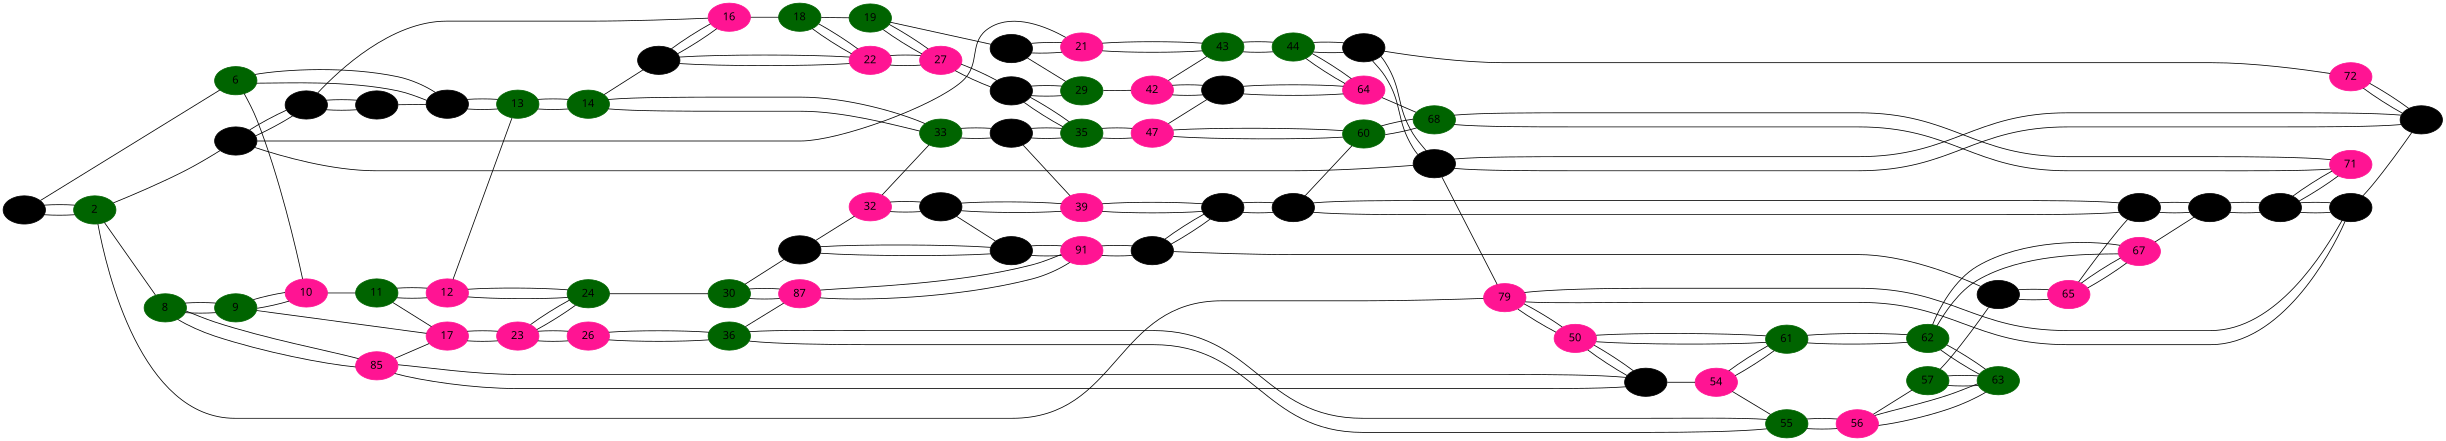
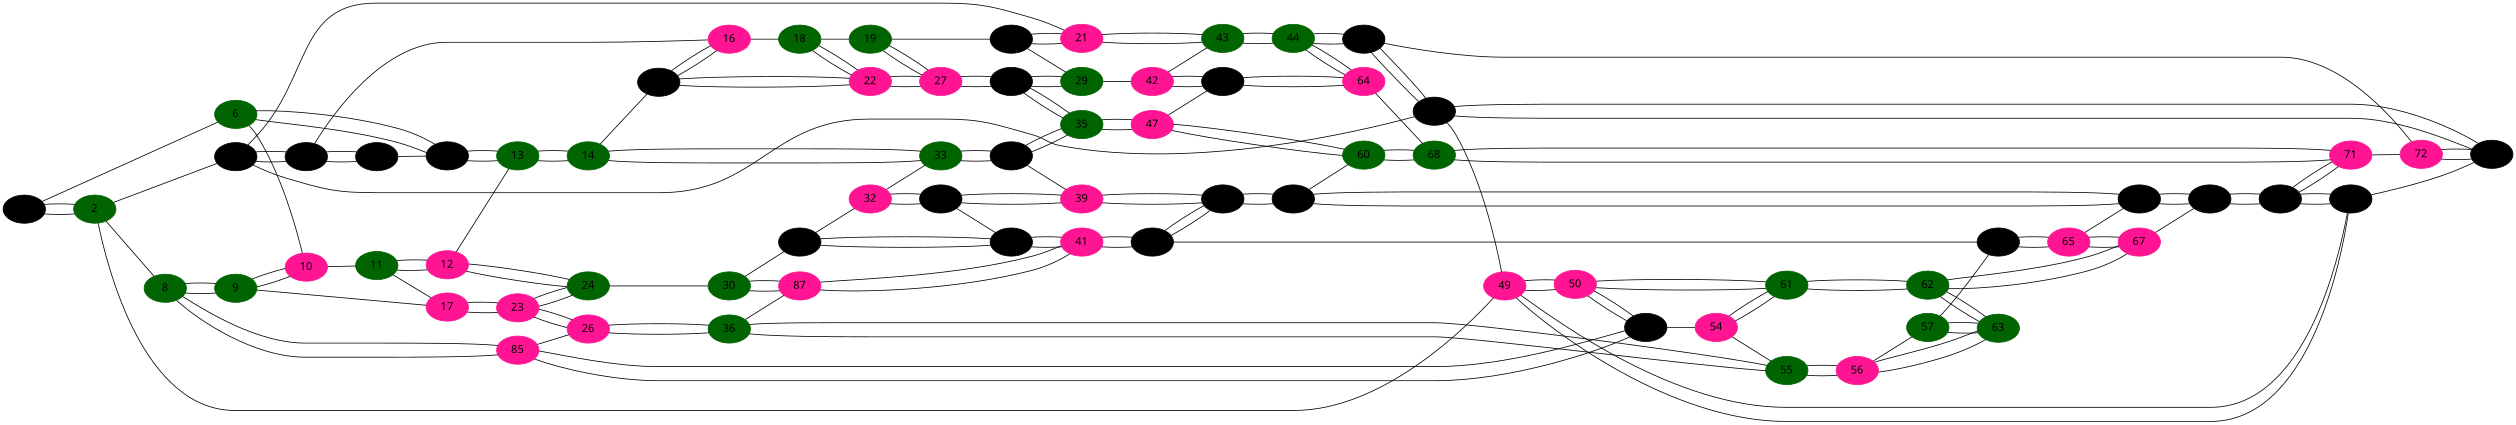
edge "72" -- "71": added
node "91": label "91" -> "41"
node "79": label "79" -> "49"
edge "17" -- "85": now "26" -- "85"
